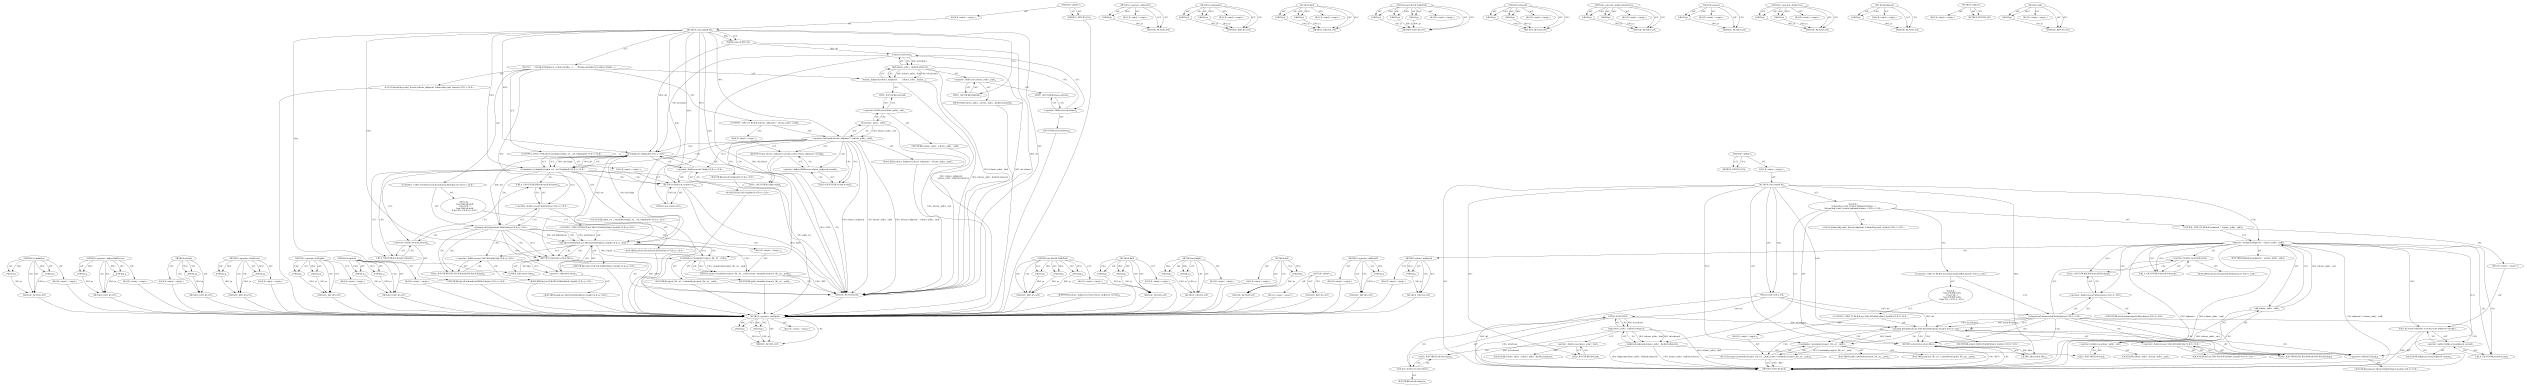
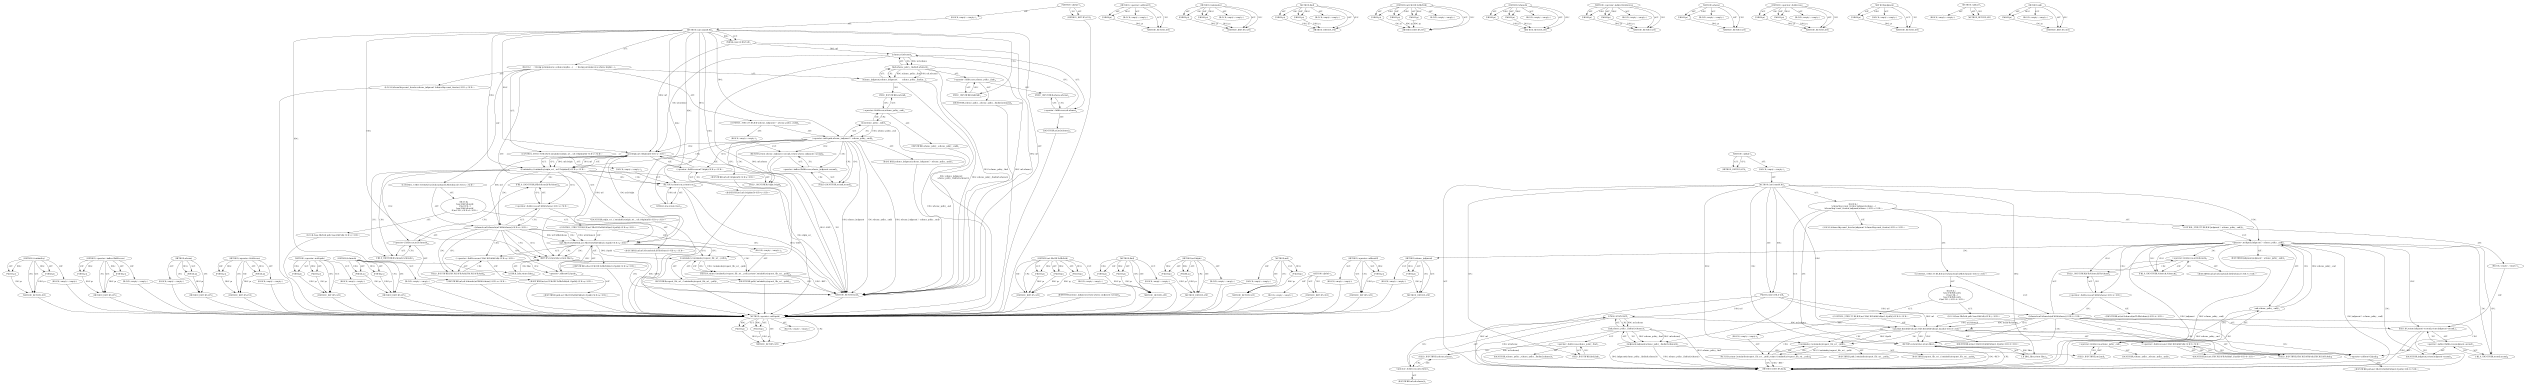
edge "<(<operator>.fieldAccess,url::Origin)<SUB>9</SUB>>" -> "(RETURN,return true;,return true;)": now "<(<operator>.fieldAccess,url::Origin)<SUB>9</SUB>>" -> "(FIELD_IDENTIFIER,Origin,Origin)"
node "<(LOCAL,base.FilePath path: base.FilePath)<SUB>13</SUB>>": added
edge "(<operator>.notEquals,judgment != scheme_policy_.end())" -> "(<operator>.indirectFieldAccess,judgment->second)": now "(<operator>.notEquals,judgment != scheme_policy_.end())" -> "(IDENTIFIER,judgment,return judgment->second;)"
edge "<(SchemeIs,url.SchemeIs(url::kFileScheme))<SUB>6</SUB>>" -> "<(<operator>.fieldAccess,url::kFileScheme)<SUB>6</SUB>>": now "<(SchemeIs,url.SchemeIs(url::kFileScheme))<SUB>6</SUB>>" -> "(RETURN,return judgment->second;,return judgment->second;)"
node "<(LOCAL,base.FilePath path: base.FilePath)<SUB>7</SUB>>": added
